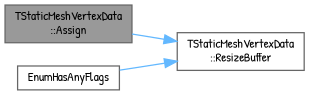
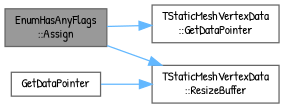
node "TStaticMeshVertexData ::Assign": label "TStaticMeshVertexData ::Assign" -> "EnumHasAnyFlags ::Assign"
node "TStaticMeshVertexData ::GetDataPointer": added
node "EnumHasAnyFlags": label "EnumHasAnyFlags" -> "GetDataPointer"
